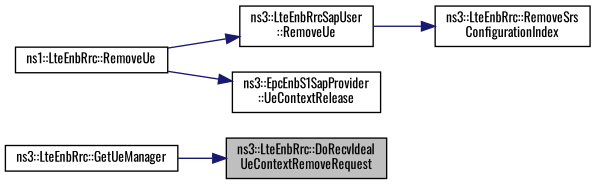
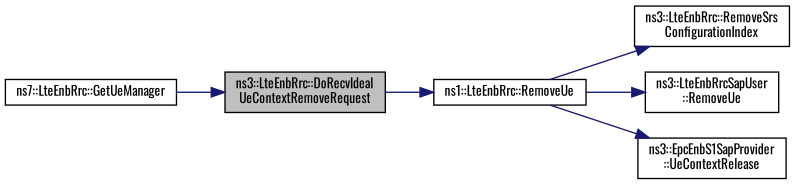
edge "ns3::LteEnbRrcSapUser ::RemoveUe" -> "ns3::LteEnbRrc::RemoveSrs ConfigurationIndex": now "ns1::LteEnbRrc::RemoveUe" -> "ns3::LteEnbRrc::RemoveSrs ConfigurationIndex"
edge "ns3::LteEnbRrc::DoRecvIdeal UeContextRemoveRequest" -> "ns1::LteEnbRrc::RemoveUe": added
node "ns3::LteEnbRrc::GetUeManager": label "ns3::LteEnbRrc::GetUeManager" -> "ns7::LteEnbRrc::GetUeManager"
